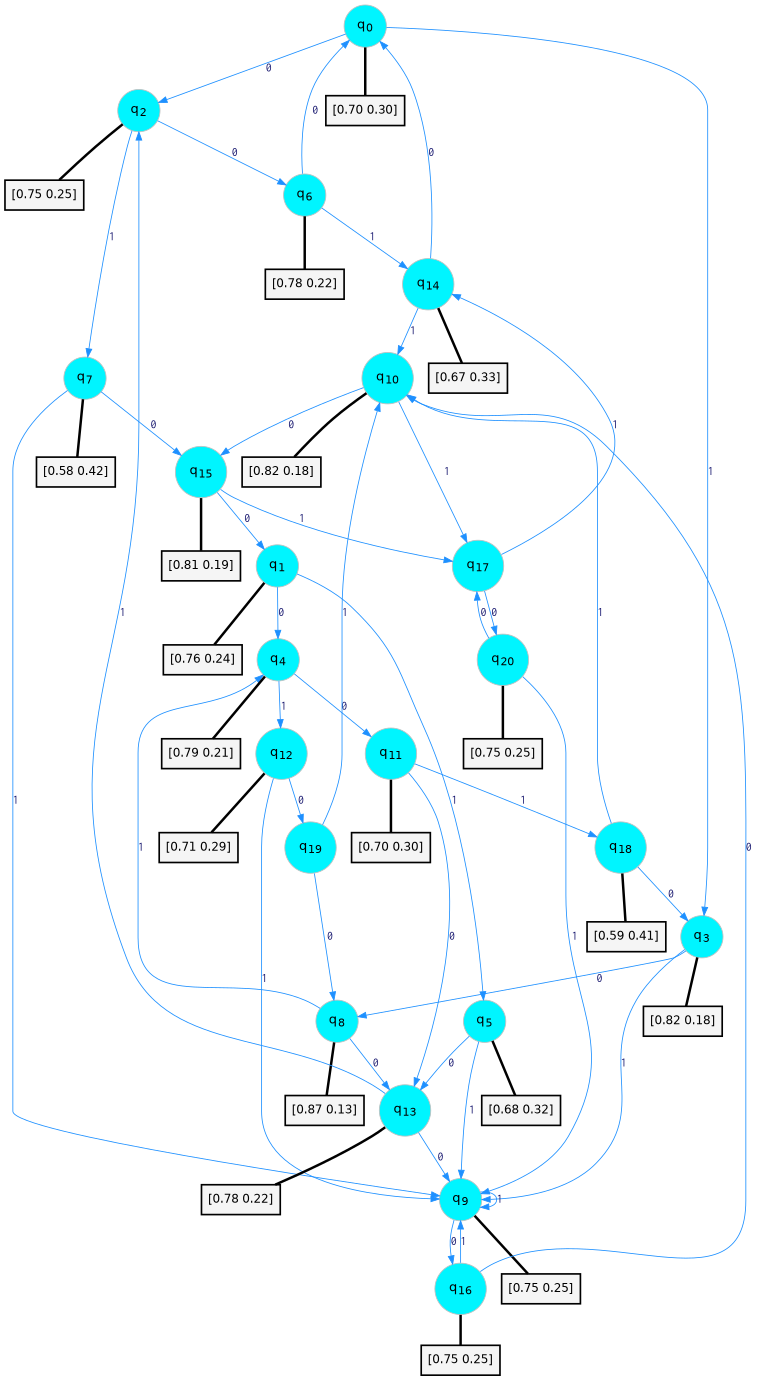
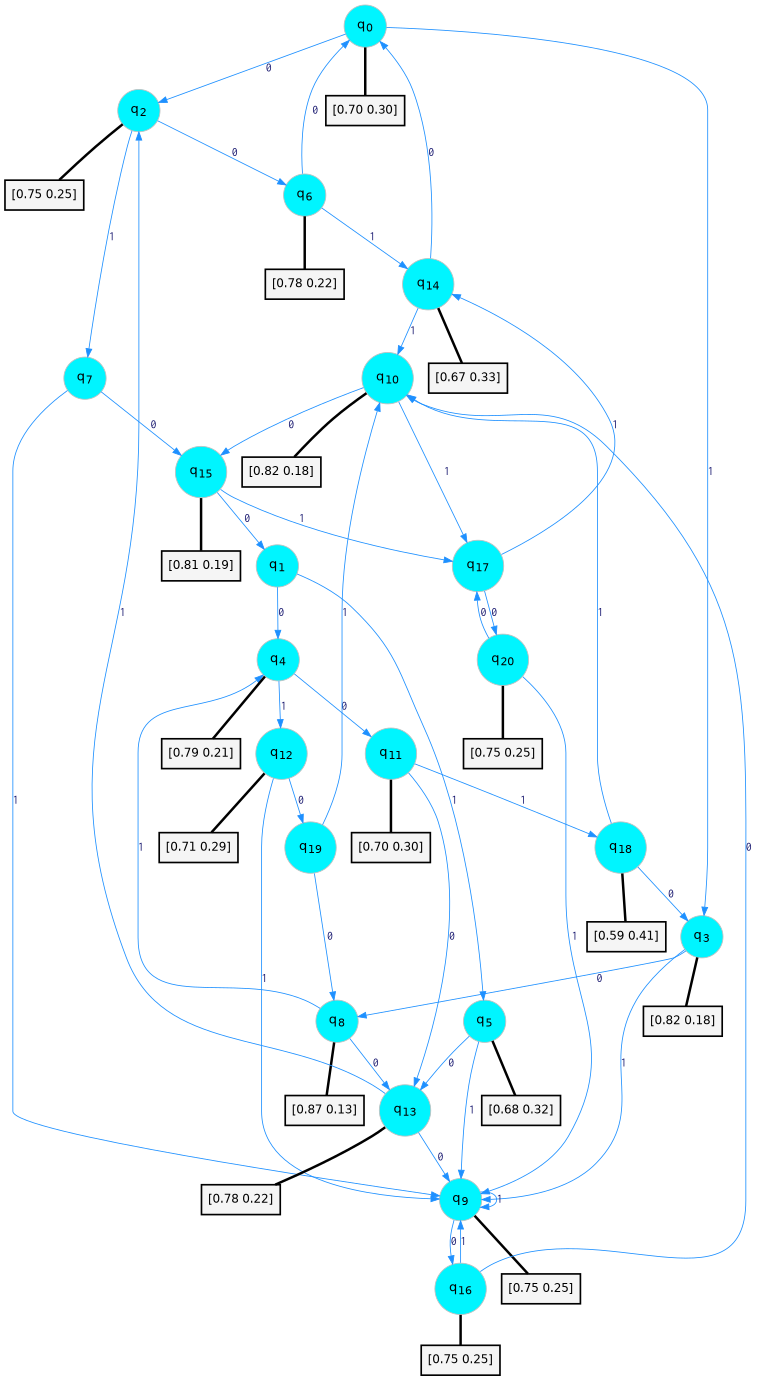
node "[0.58 0.42]": removed
node "[0.76 0.24]": removed
